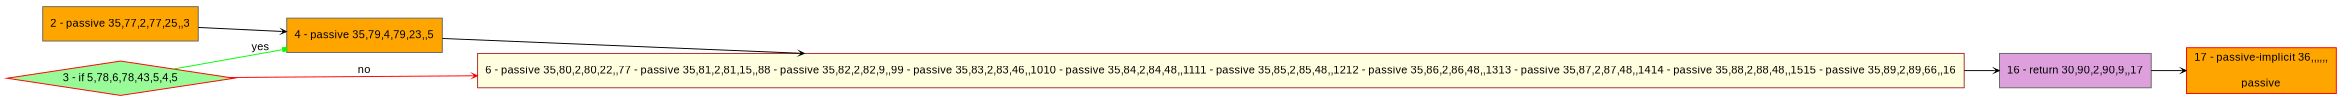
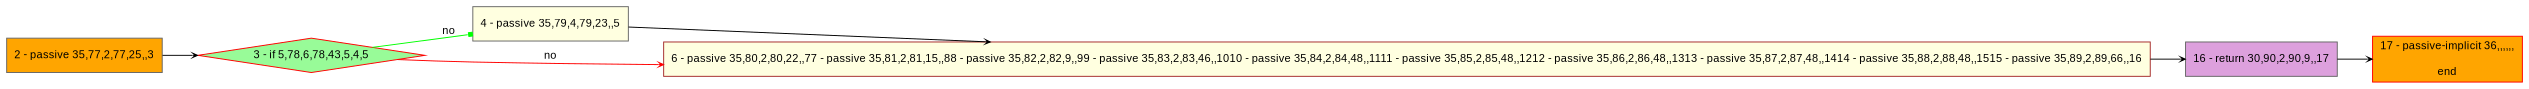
edge "2 - passive 35,77,2,77,25,,3" -> "4 - passive 35,79,4,79,23,,5": now "2 - passive 35,77,2,77,25,,3" -> "3 - if 5,78,6,78,43,5,4,5"
node "4 - passive 35,79,4,79,23,,5": fillcolor orange -> lightyellow
edge "3 - if 5,78,6,78,43,5,4,5" -> "4 - passive 35,79,4,79,23,,5": label "yes" -> "no"
node "17 - passive-implicit 36,,,,,, passive": label "17 - passive-implicit 36,,,,,, passive" -> "17 - passive-implicit 36,,,,,, end"
